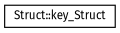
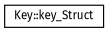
node "Struct::key_Struct": label "Struct::key_Struct" -> "Key::key_Struct"
